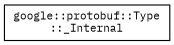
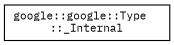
node "google::protobuf::Type ::_Internal": label "google::protobuf::Type ::_Internal" -> "google::google::Type ::_Internal"
